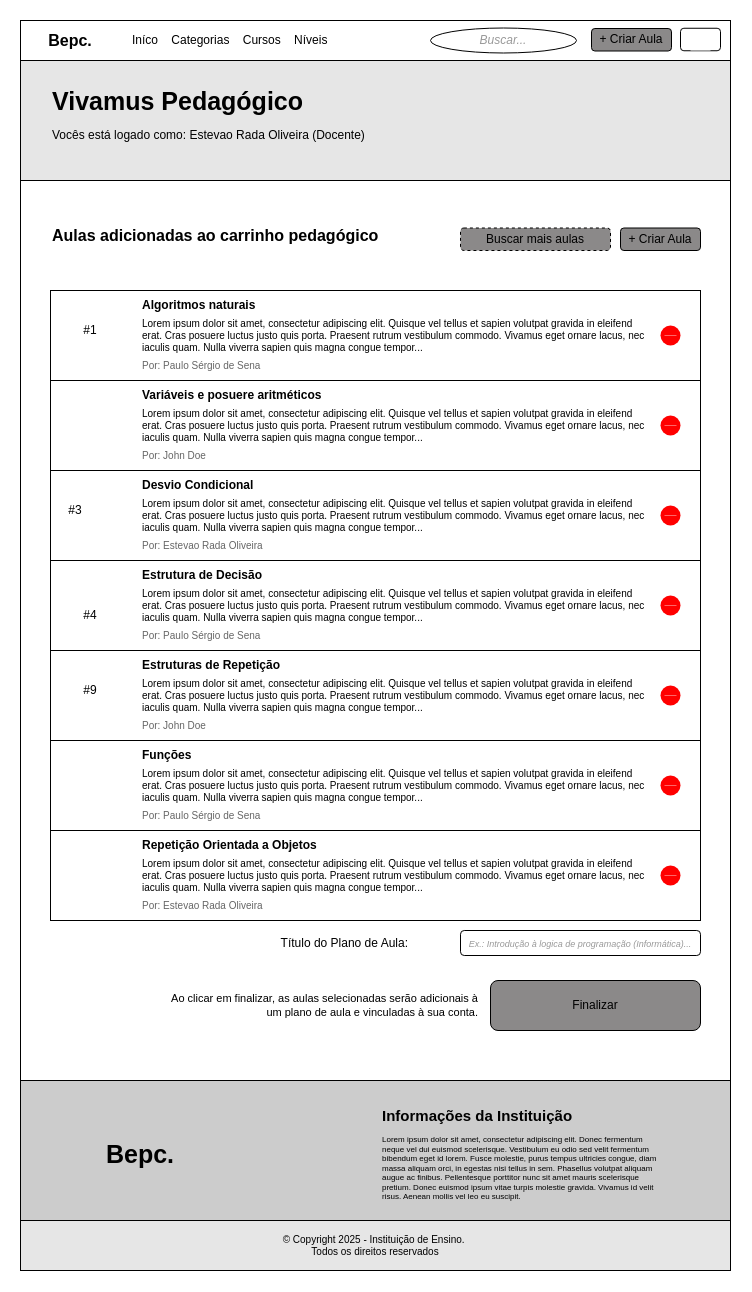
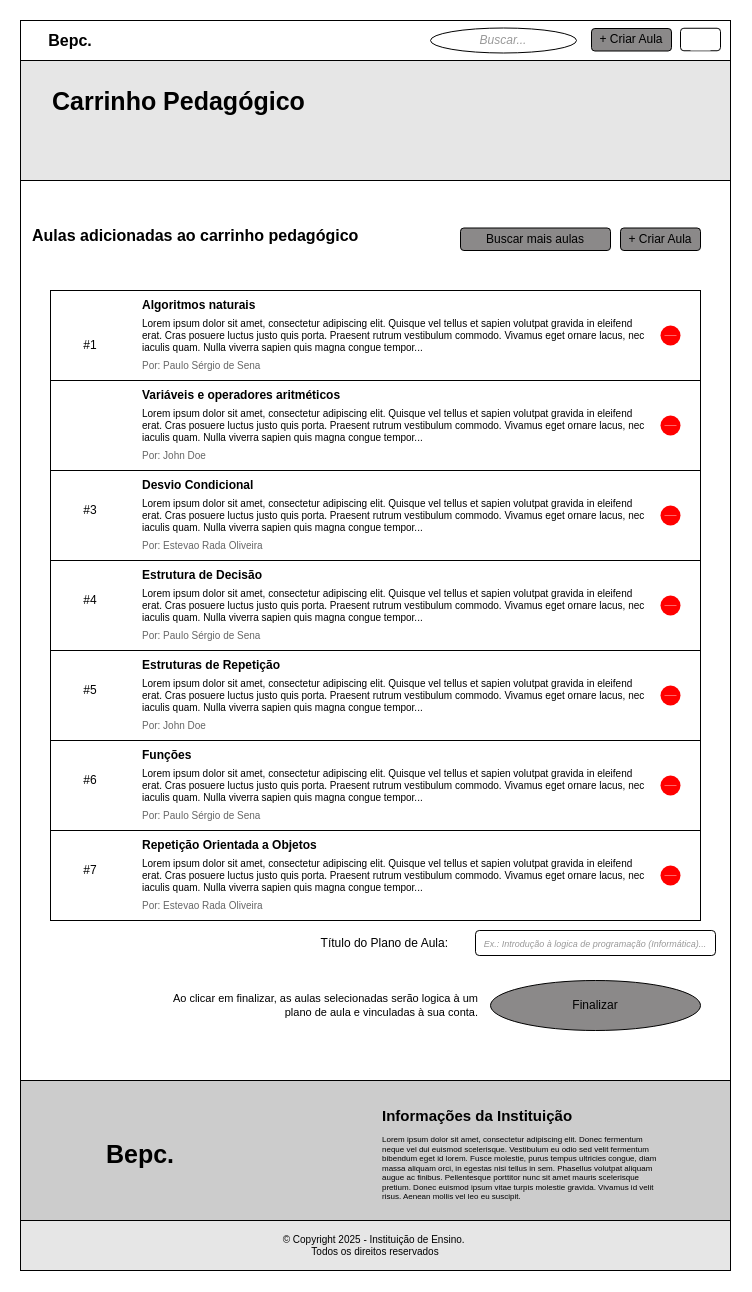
node "Iníco Categorias Cursos Níveis": removed
node "Vivamus Pedagógico": label "Vivamus Pedagógico" -> "Carrinho Pedagógico"
node "Vocês está logado como: Estevao Rada Oliveira (Docente)": removed
node "Aulas adicionadas ao carrinho pedagógico": moved (221, 236) -> (201, 236)
node "Buscar mais aulas": style dashed -> solid
node "#1": moved (91, 331) -> (91, 346)
node "Variáveis e posuere aritméticos": label "Variáveis e posuere aritméticos" -> "Variáveis e operadores aritméticos"
node "#3": moved (76, 511) -> (91, 511)
node "#4": moved (91, 616) -> (91, 601)
node "#9": label "#9" -> "#5"
node "#6": added
node "#7": added
node "Título do Plano de Aula:": moved (336, 943) -> (376, 943)
node "Ex.: Introdução à logica de programação (Informática)...": moved (581, 943) -> (596, 943)
node "Ao clicar em finalizar, as aulas selecionadas serão adicionais à um plano de aula e vinculadas à sua conta.": label "Ao clicar em finalizar, as aulas selecionadas serão adicionais à um plano de aula e vinculadas à sua conta." -> "Ao clicar em finalizar, as aulas selecionadas serão logica à um plano de aula e vinculadas à sua conta."
node "Finalizar": shape rounded rectangle -> ellipse
